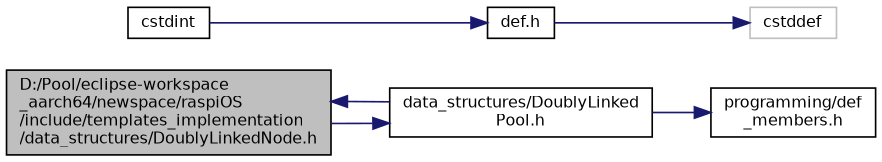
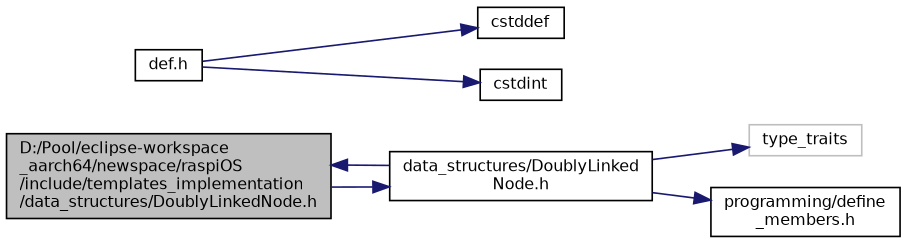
edge "cstdint" -> "def.h": reversed
node "cstddef": color grey75 -> black
node "data_structures/DoublyLinked Pool.h": label "data_structures/DoublyLinked Pool.h" -> "data_structures/DoublyLinked Node.h"
node "programming/def _members.h": label "programming/def _members.h" -> "programming/define _members.h"
node "type_traits": added
